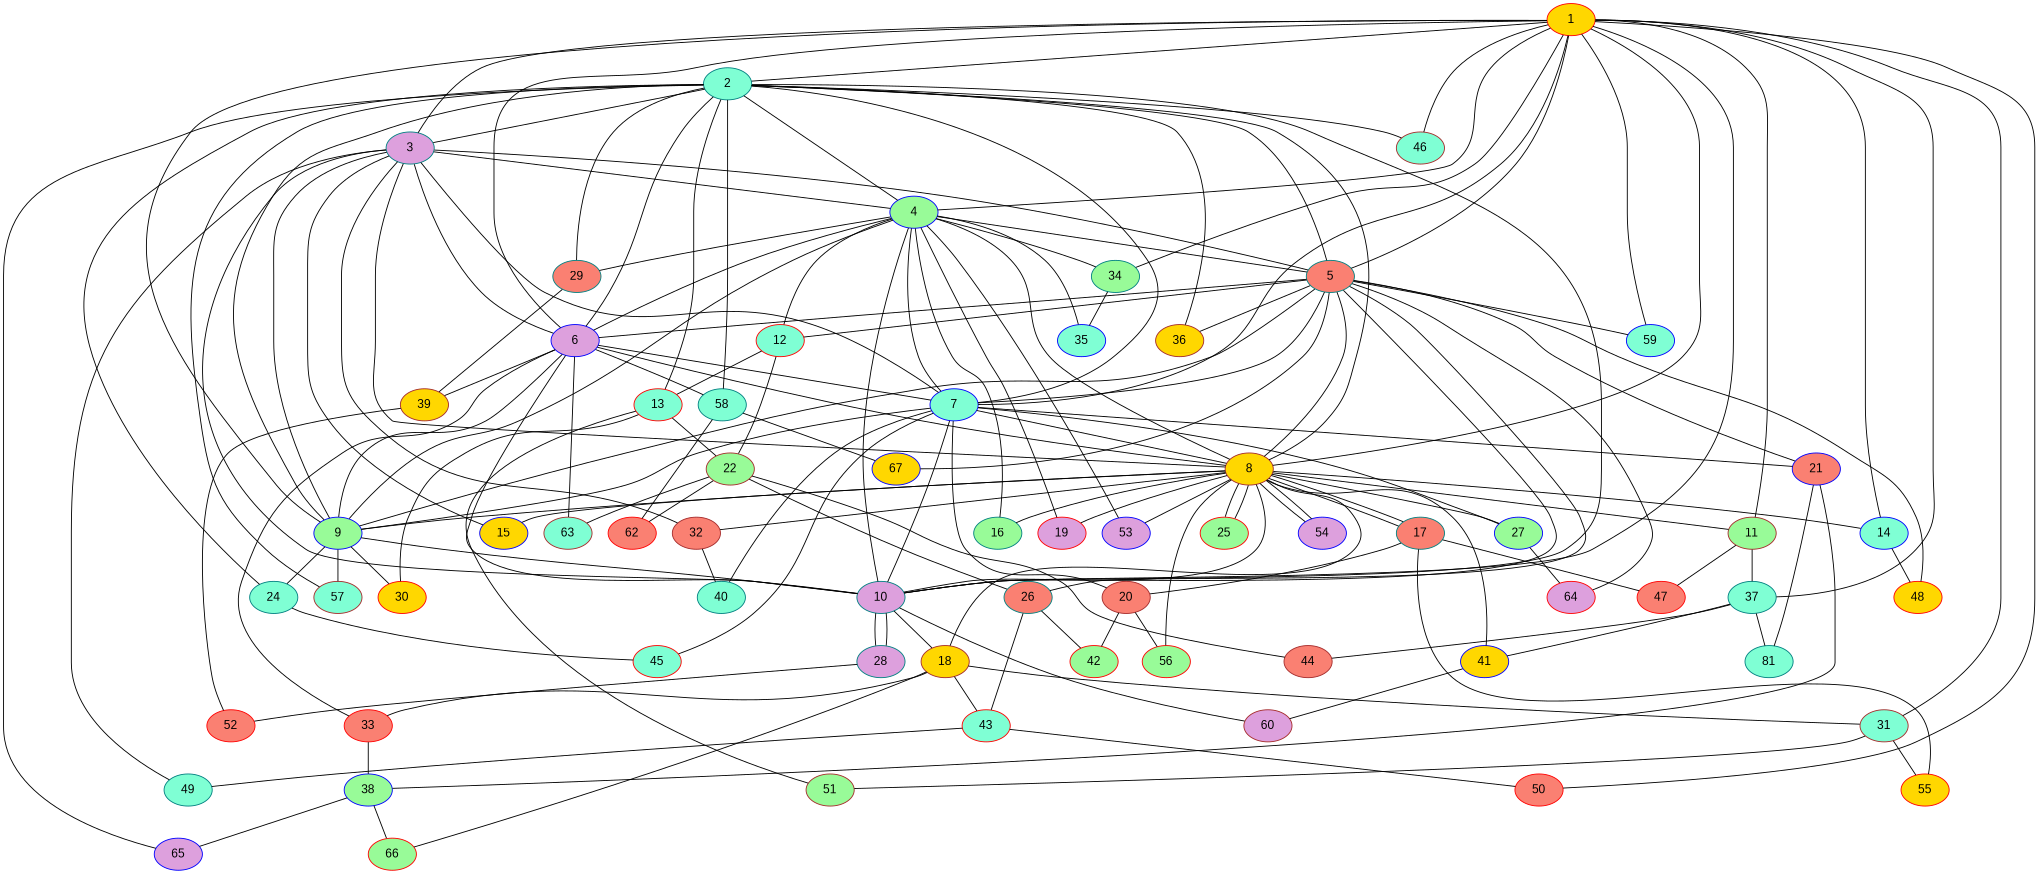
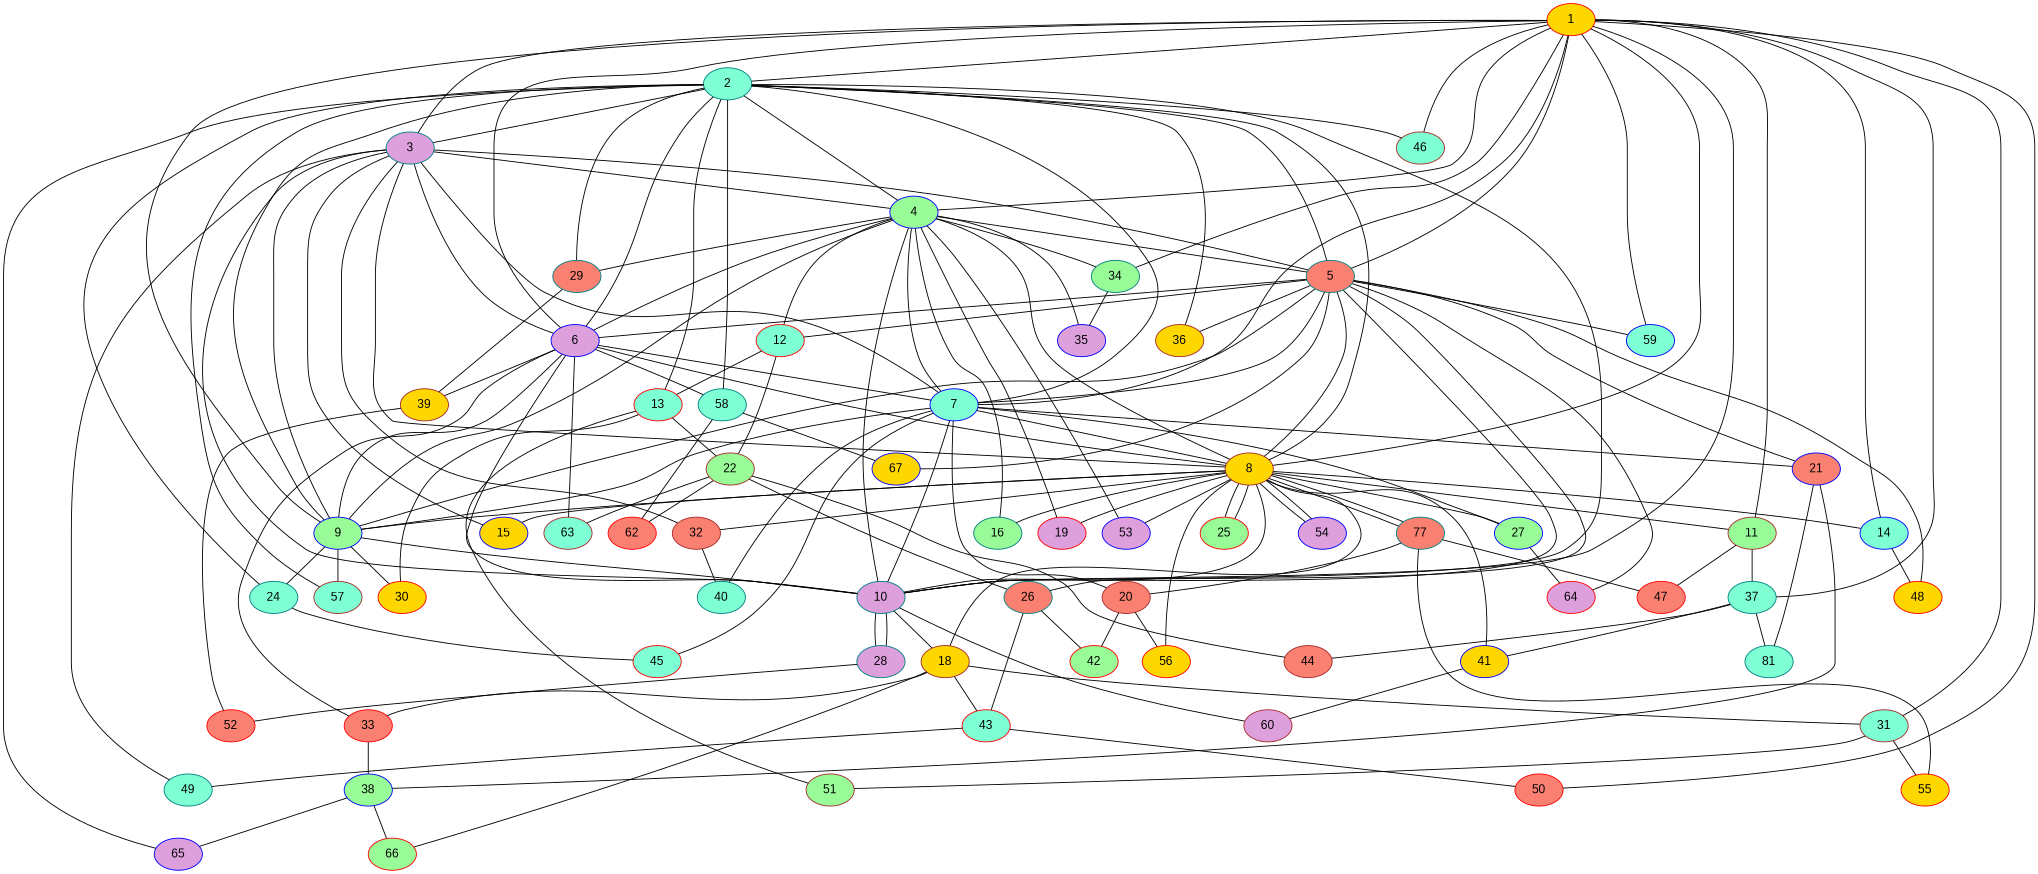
node "35": fillcolor aquamarine -> plum
node "17": label "17" -> "77"
node "56": fillcolor palegreen -> gold
